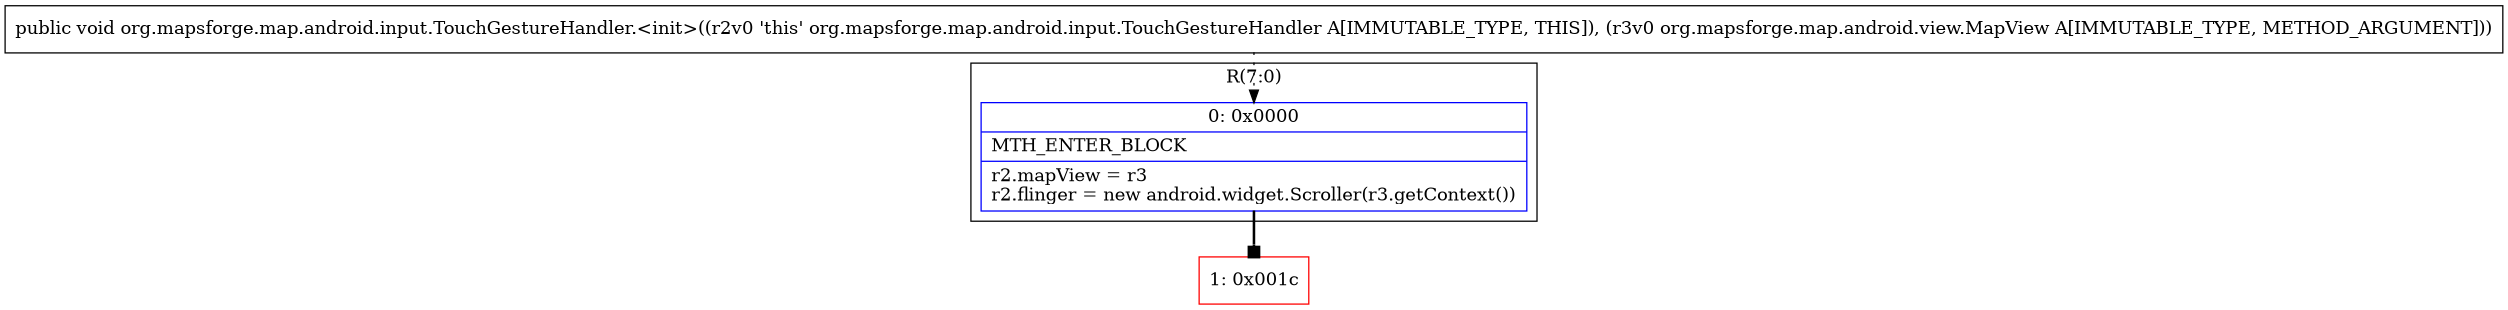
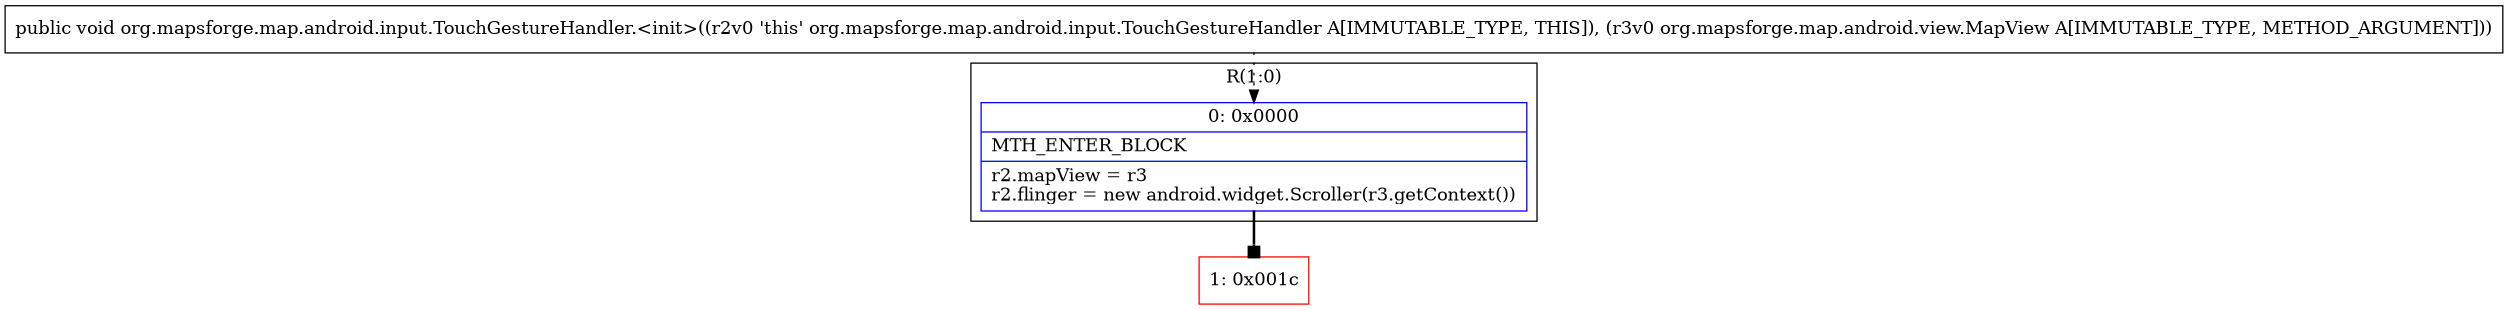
cluster "R(7:0)": label "R(7:0)" -> "R(1:0)"
